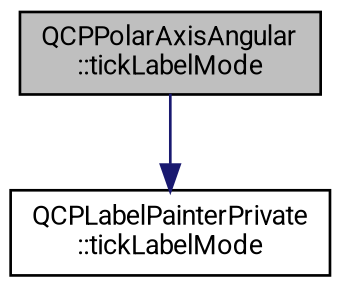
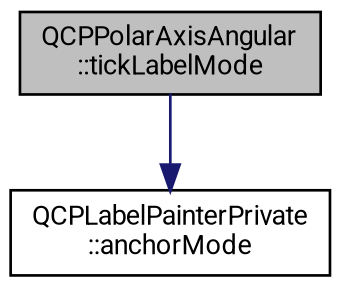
node "QCPLabelPainterPrivate ::tickLabelMode": label "QCPLabelPainterPrivate ::tickLabelMode" -> "QCPLabelPainterPrivate ::anchorMode"
